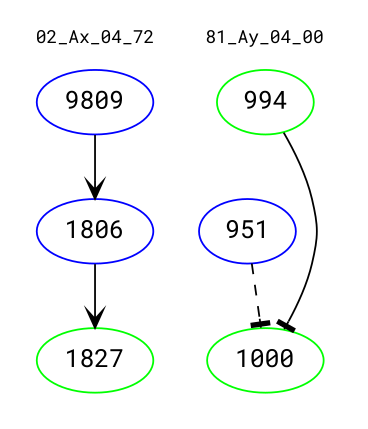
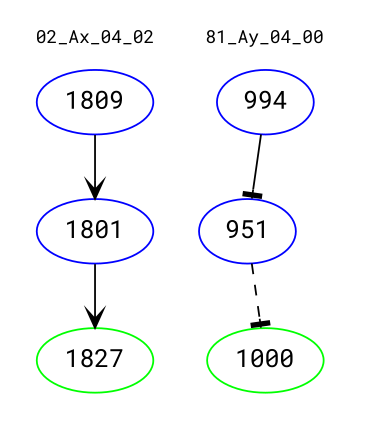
cluster "02_Ax_04_72": label "02_Ax_04_72" -> "02_Ax_04_02"
node "9809": label "9809" -> "1809"
node "994": color green -> blue
edge "994" -> "1000": now "994" -> "951"
node "1806": label "1806" -> "1801"
